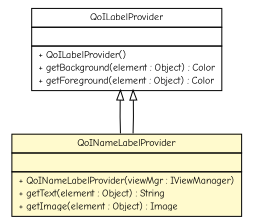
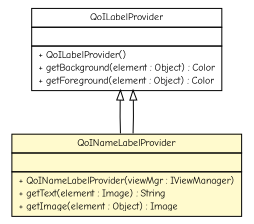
node "QoINameLabelProvider": text "+ getText(element : Object) : String" -> "+ getText(element : Image) : String"
